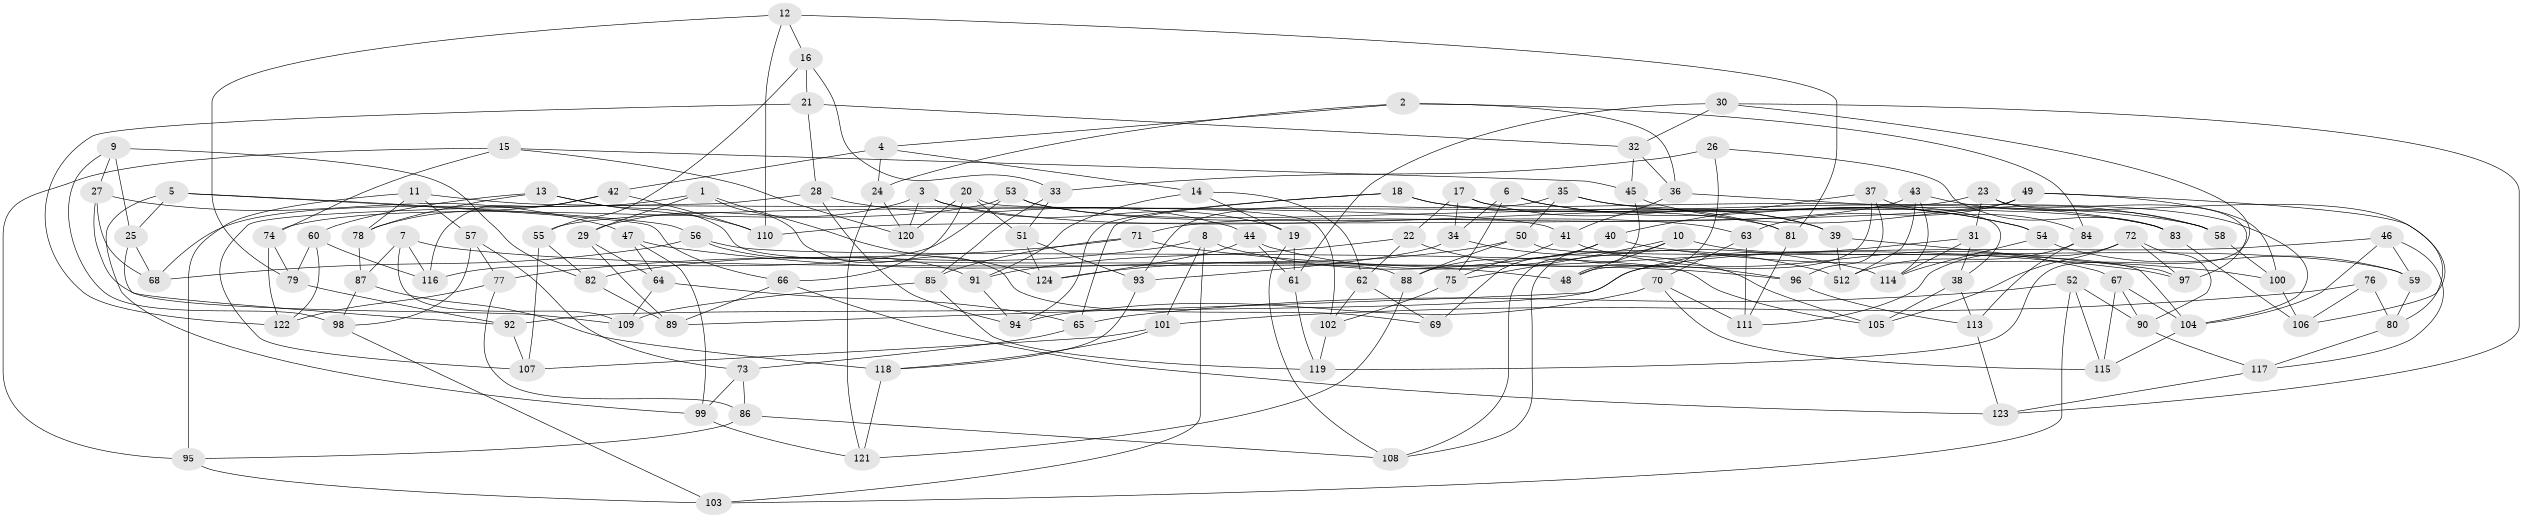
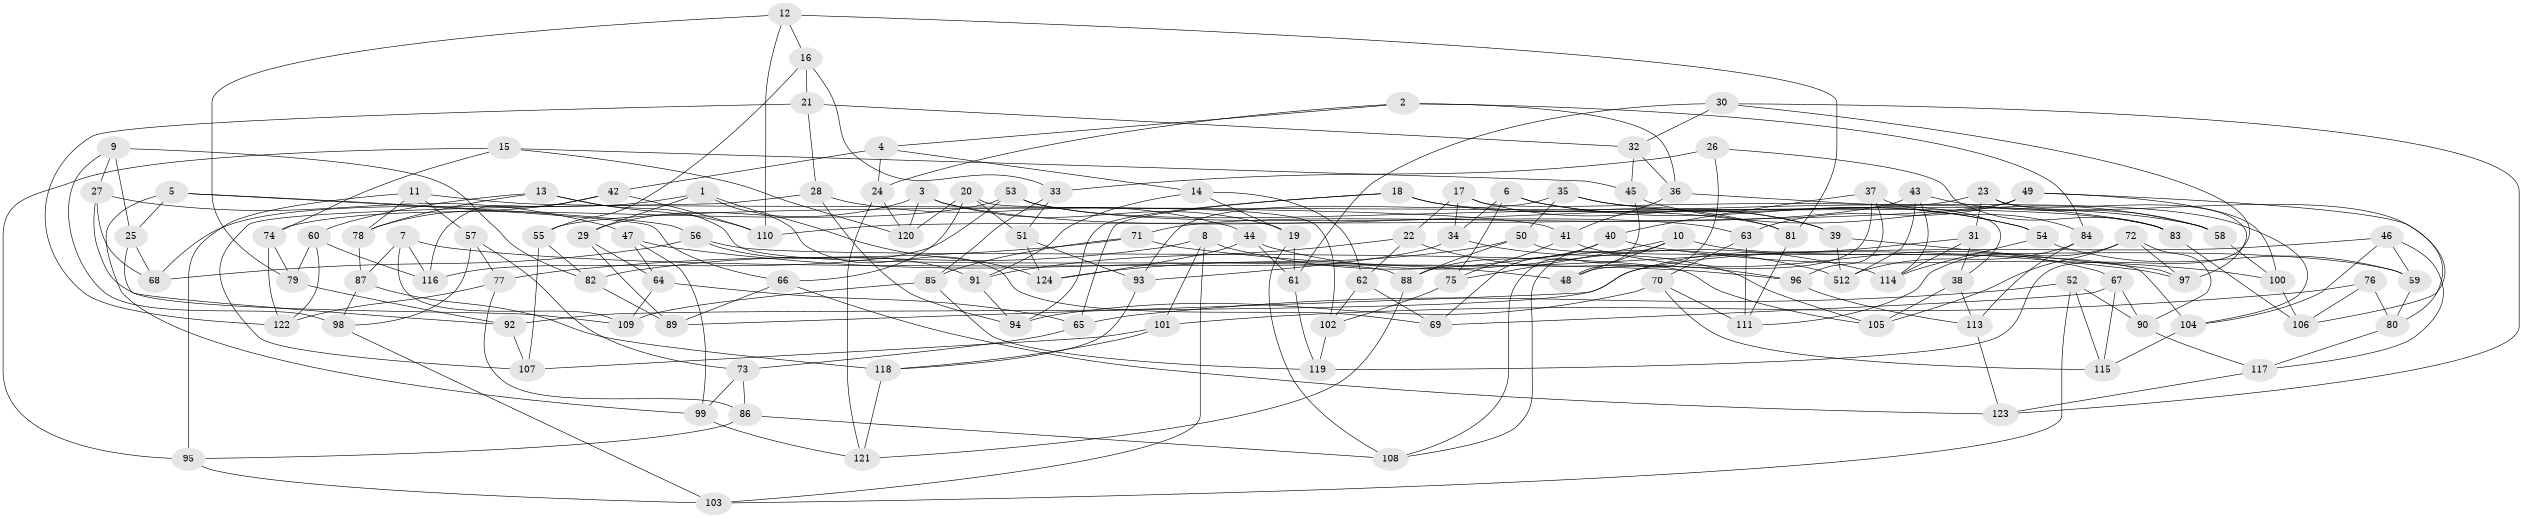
edge "67" -- "104": now "67" -- "69"
